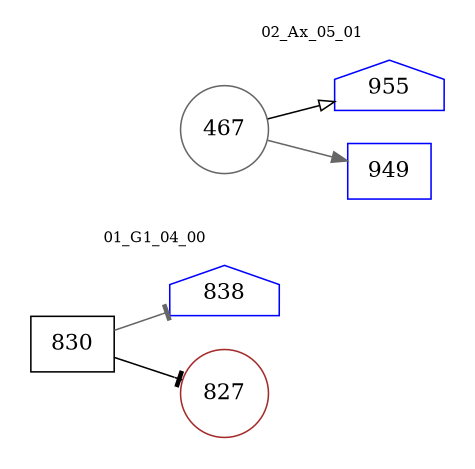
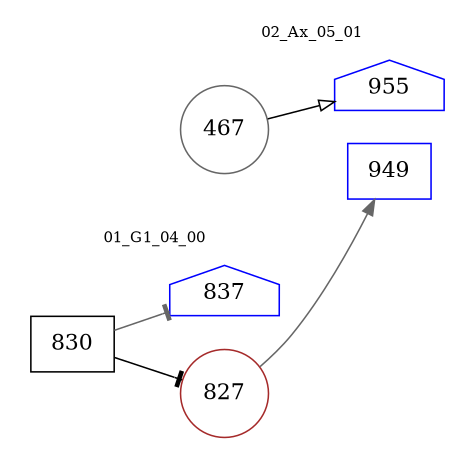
edge "467" -> "949": now "827" -> "949"
node "838": label "838" -> "837"
